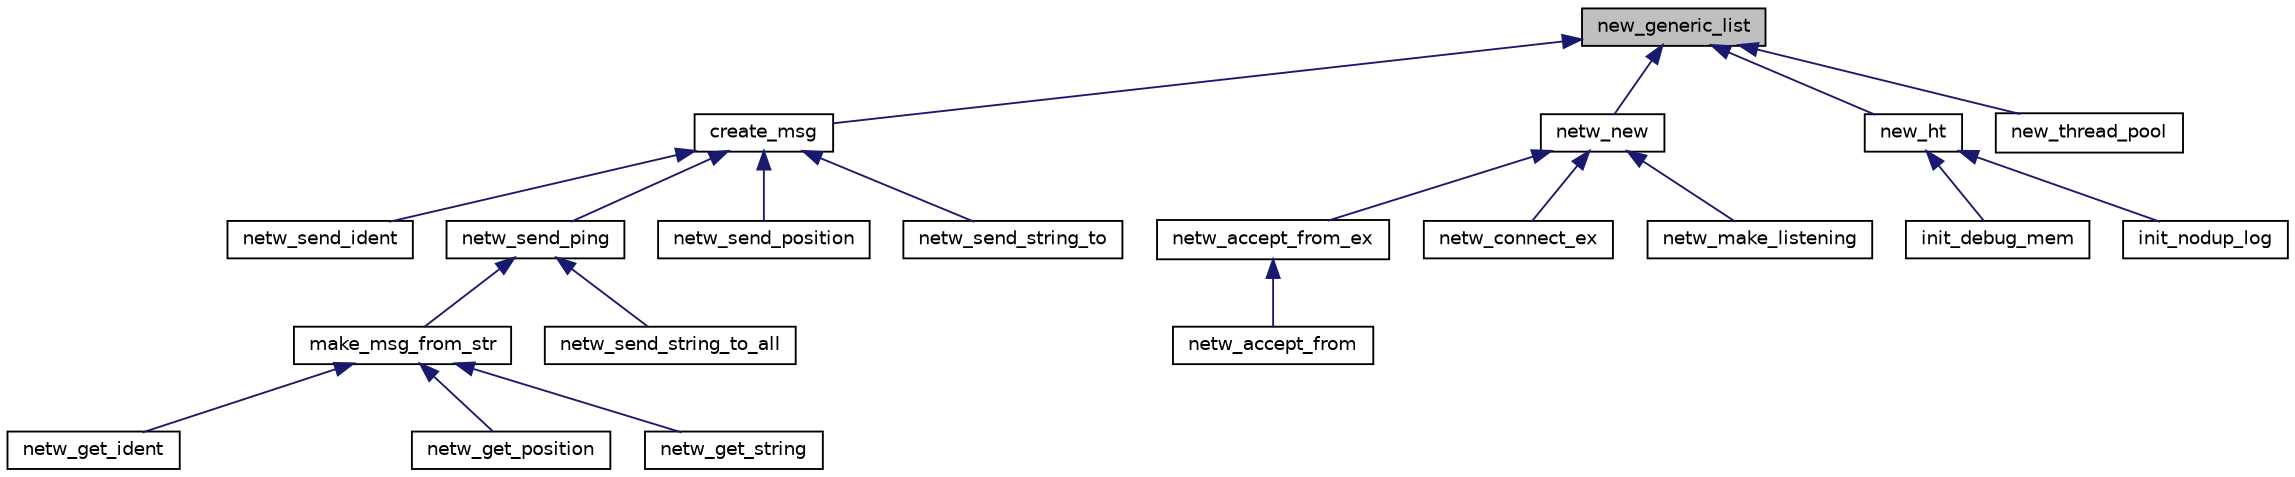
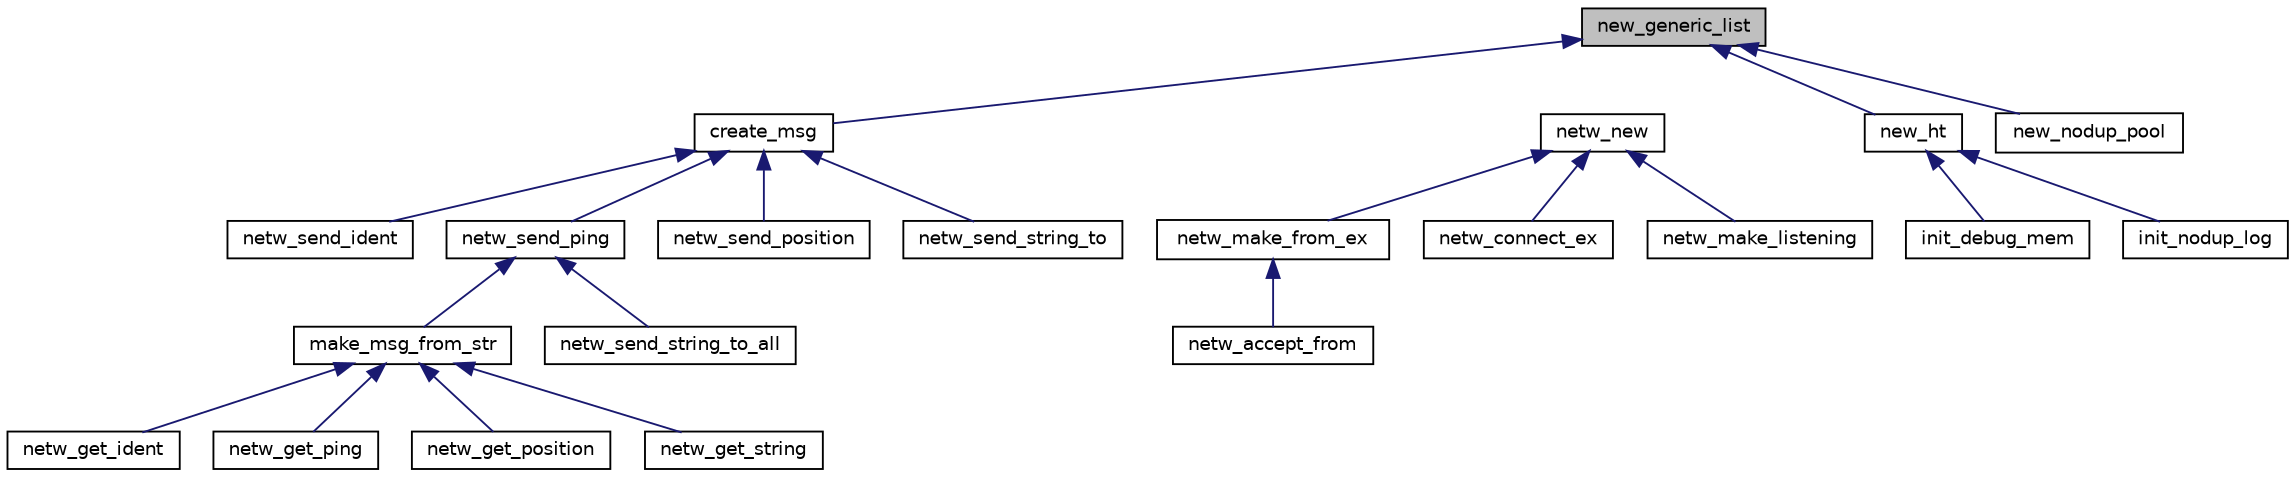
edge "netw_new" -> "new_generic_list": removed
node "new_thread_pool": label "new_thread_pool" -> "new_nodup_pool"
node "netw_accept_from_ex": label "netw_accept_from_ex" -> "netw_make_from_ex"
node "netw_get_ping": added
